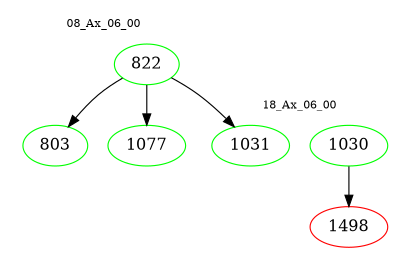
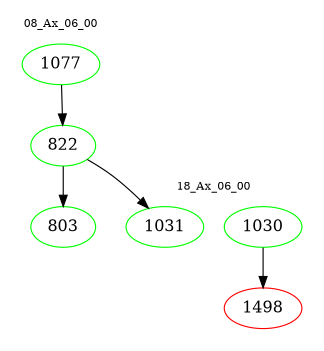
edge "822" -> "1077": reversed
